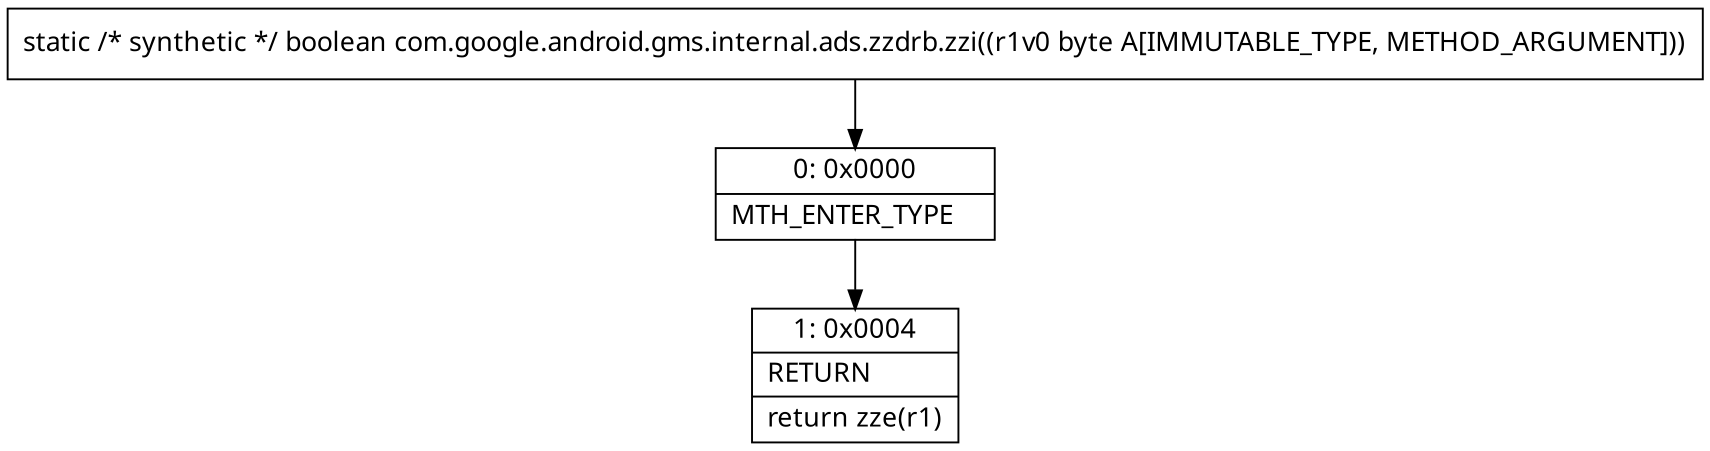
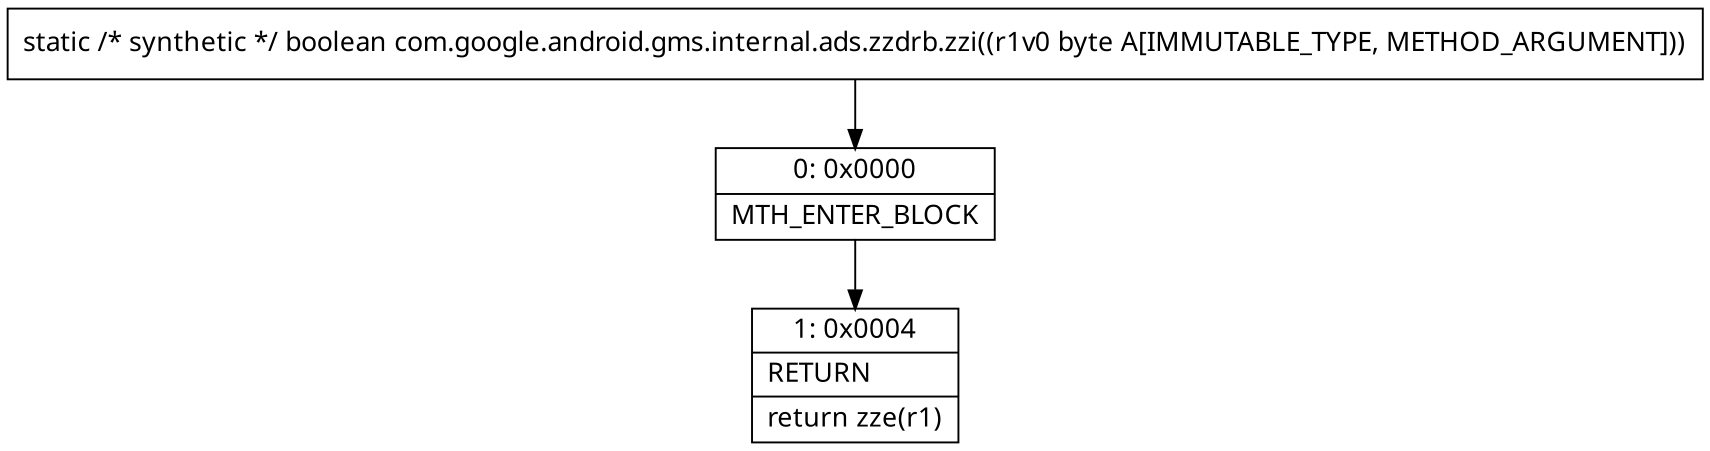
node "0: 0x0000": text "MTH_ENTER_TYPE" -> "MTH_ENTER_BLOCK"
